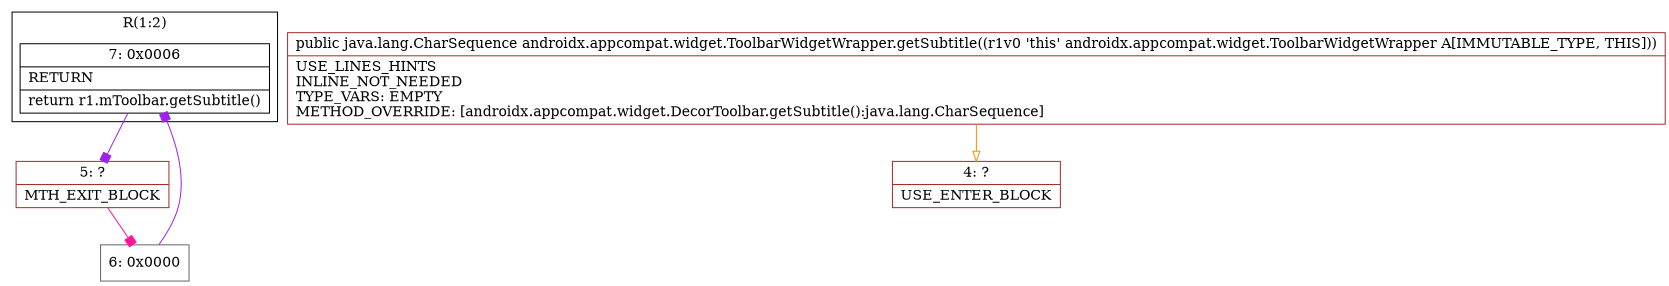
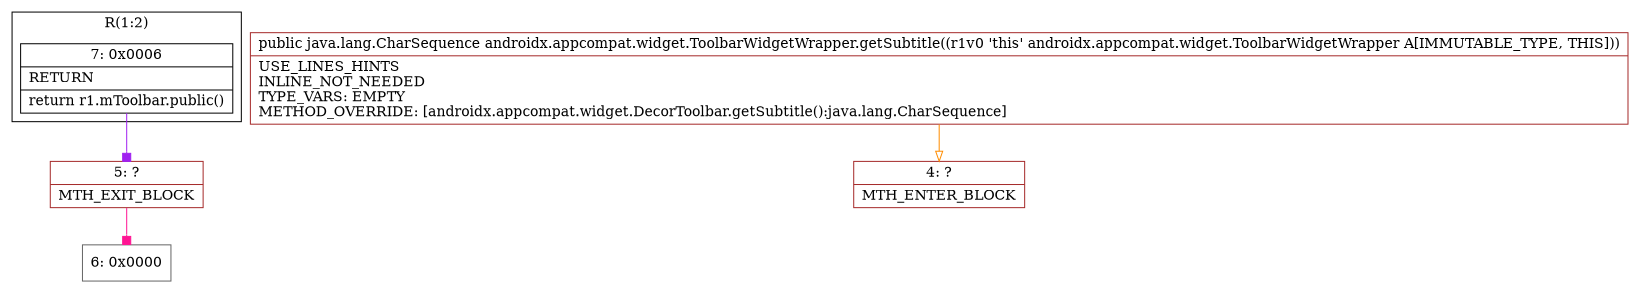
node "7: 0x0006": text "return r1.mToolbar.getSubtitle()" -> "return r1.mToolbar.public()"
edge "6: 0x0000" -> "7: 0x0006": removed
node "4: ?": text "USE_ENTER_BLOCK" -> "MTH_ENTER_BLOCK"
